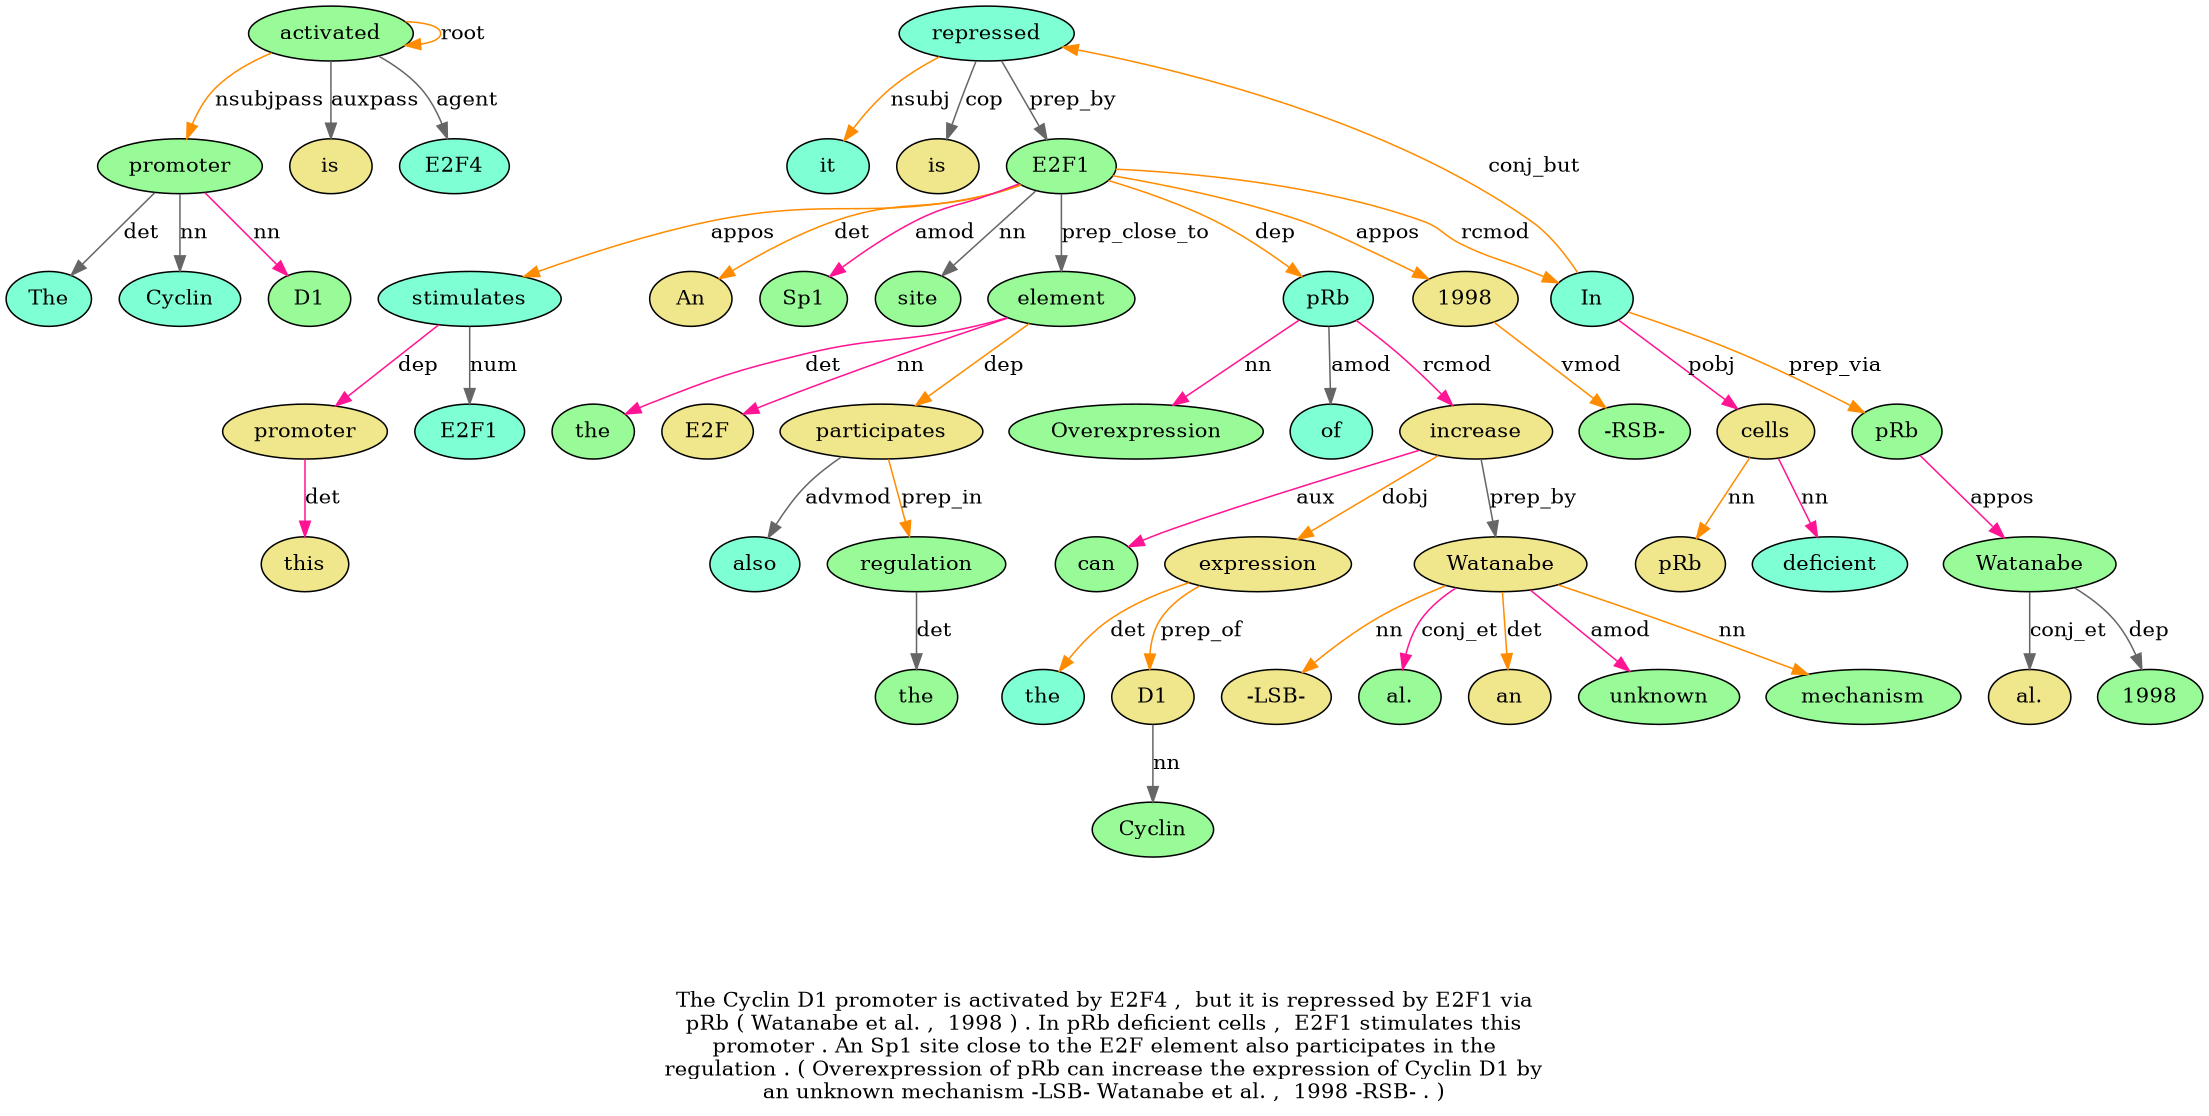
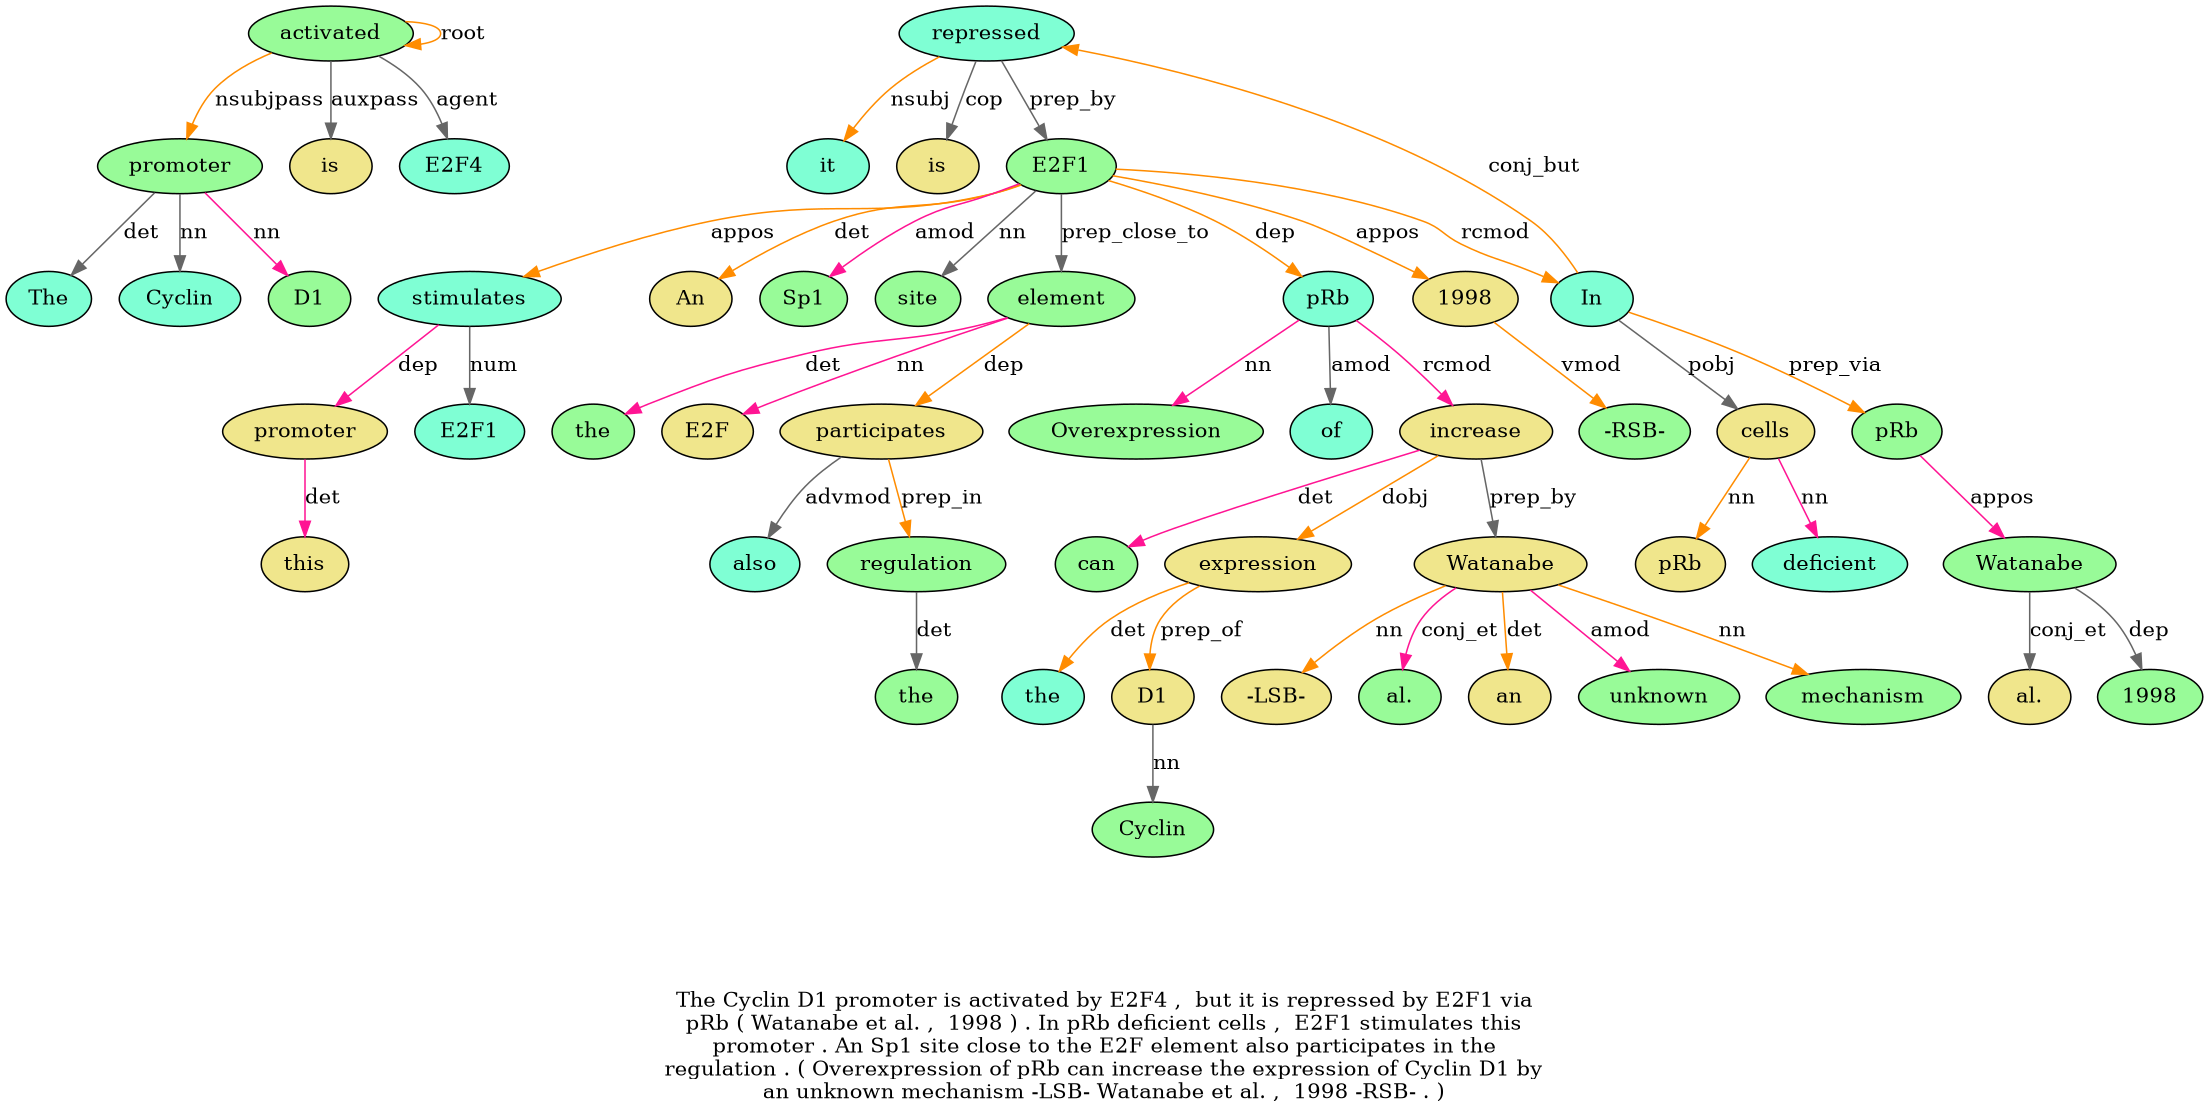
edge "In" -> "cells": color deeppink -> gray40
edge "increase" -> "can": label "aux" -> "det"
